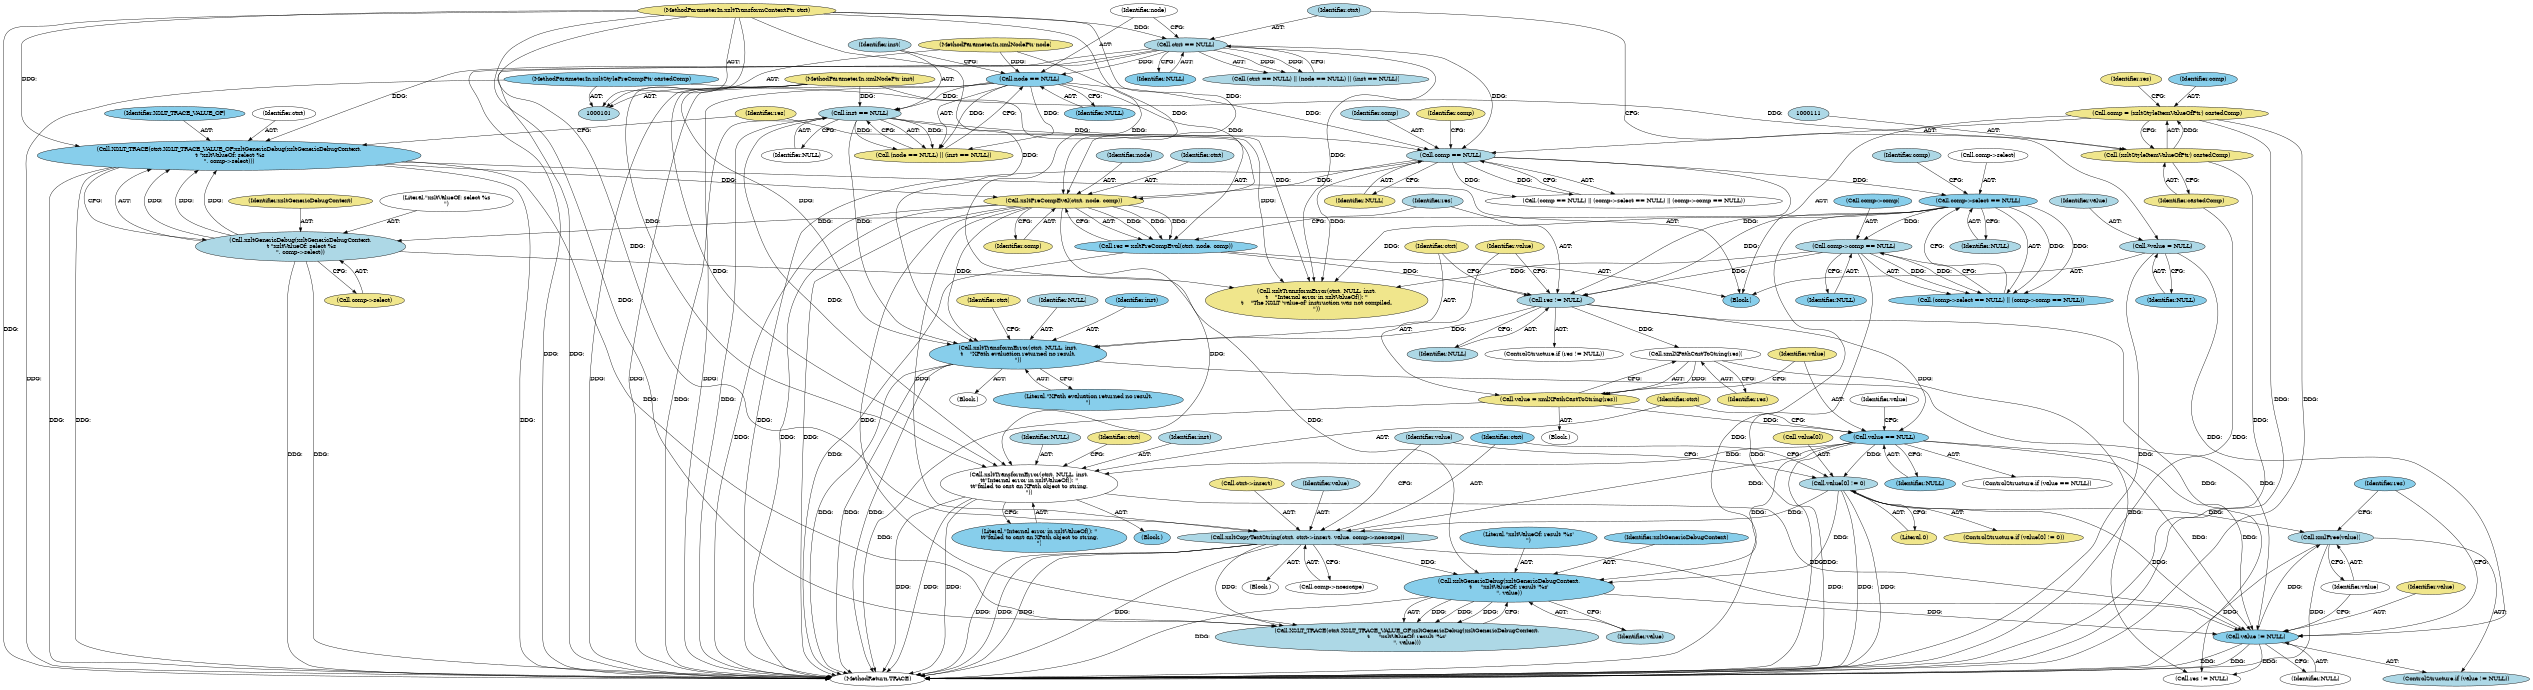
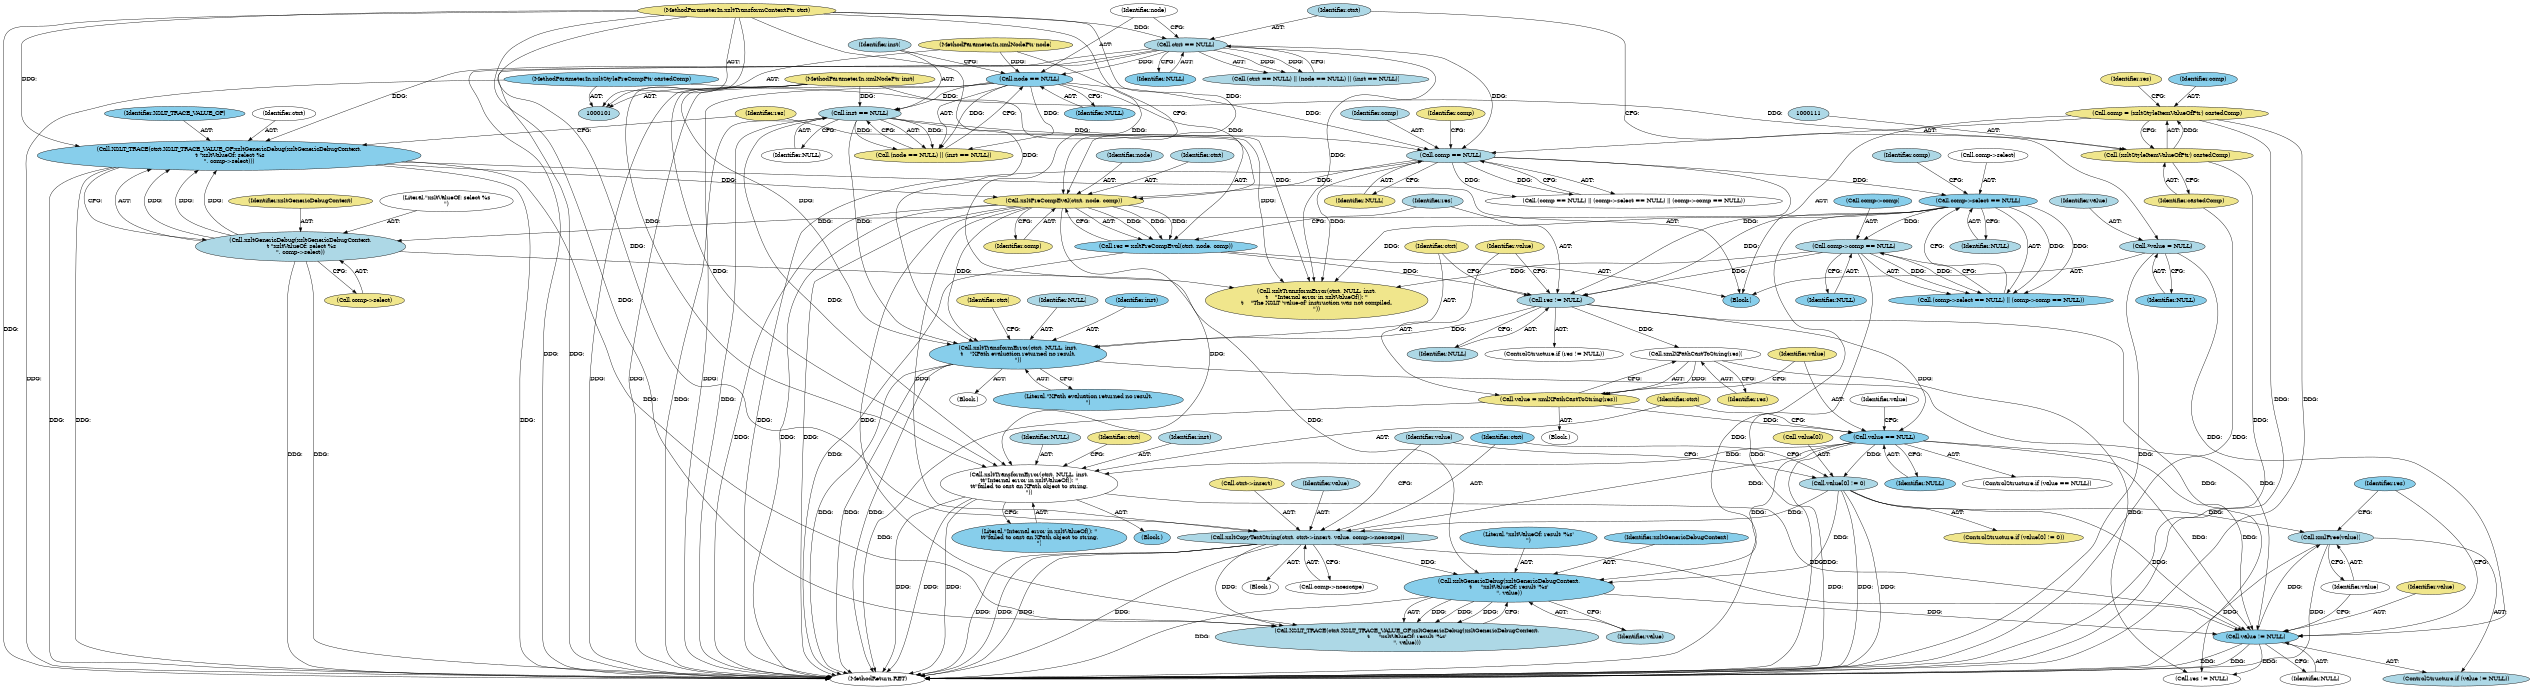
edge "(MethodParameterIn,xmlNodePtr node)" -> "(Call,xsltPreCompEval(ctxt, node, comp))": label "DDG: " -> "CFG: "
node "(Literal,0)": removed
node "(MethodReturn,TRACE)": label "(MethodReturn,TRACE)" -> "(MethodReturn,RET)"
